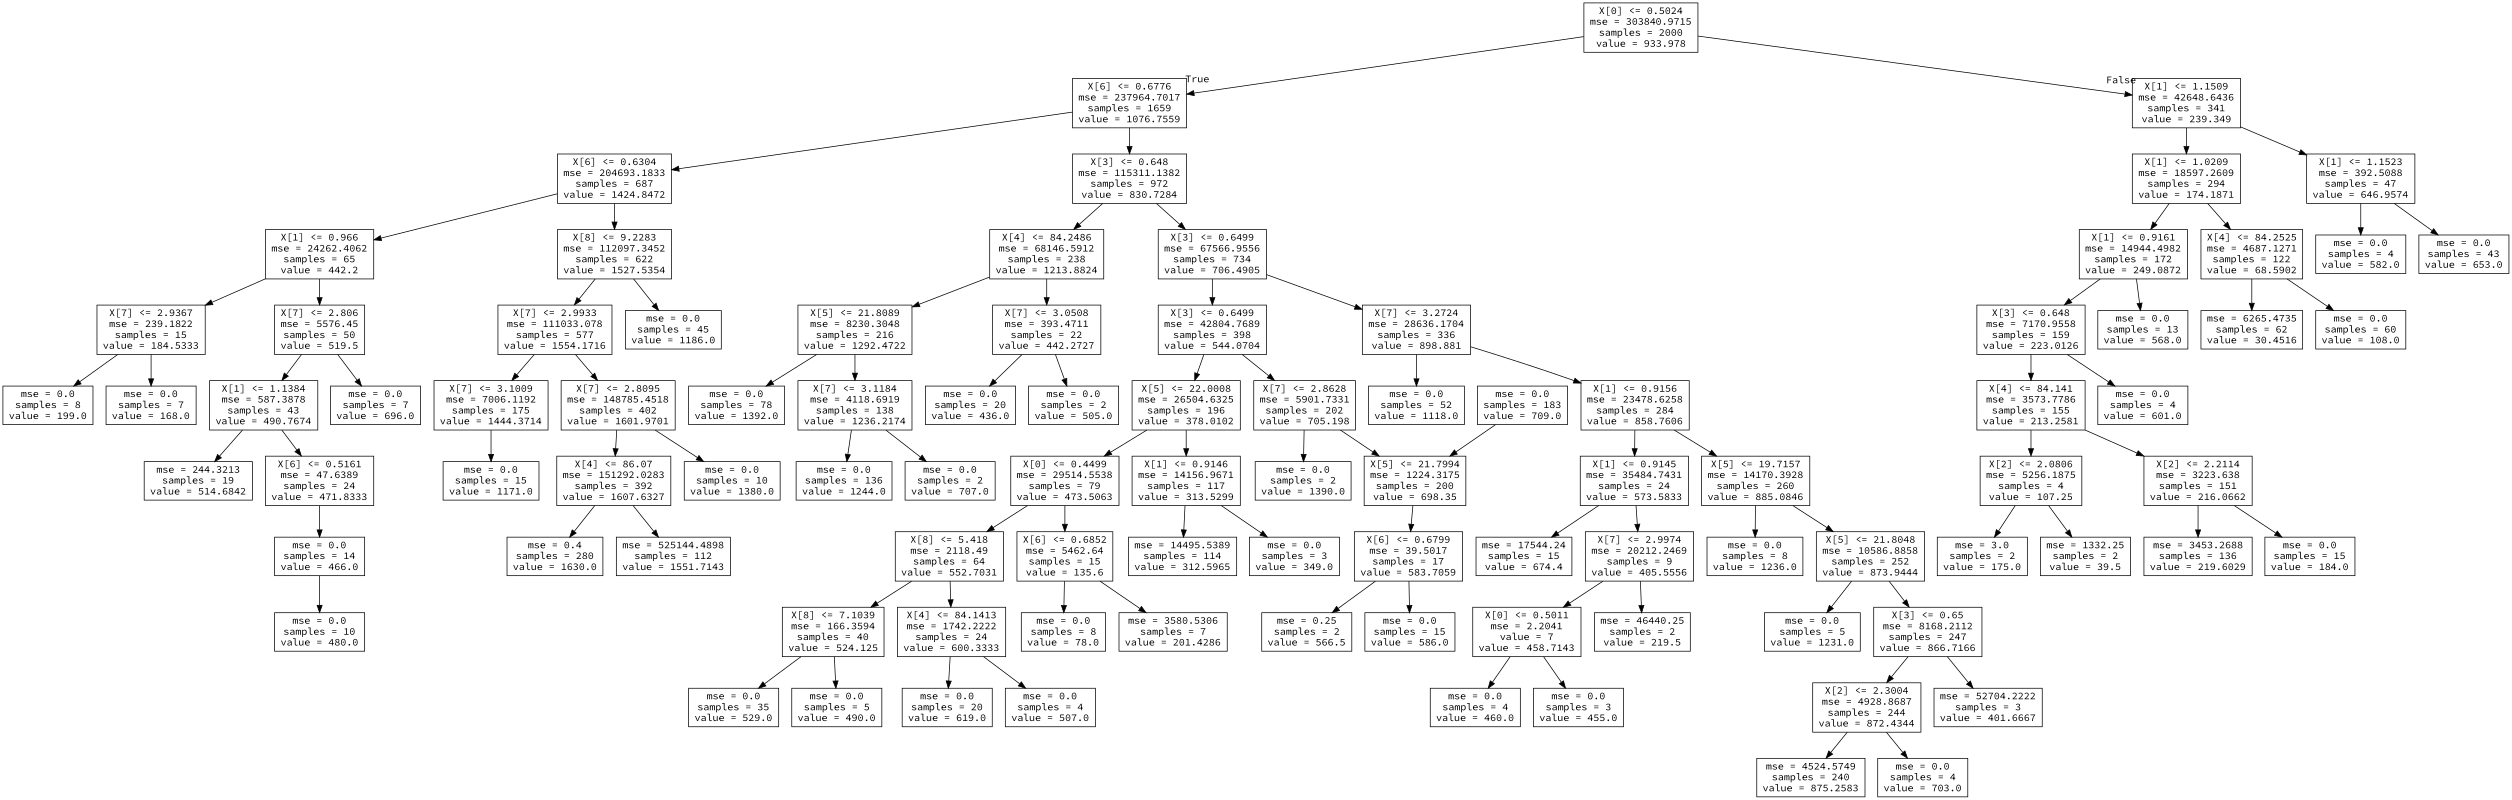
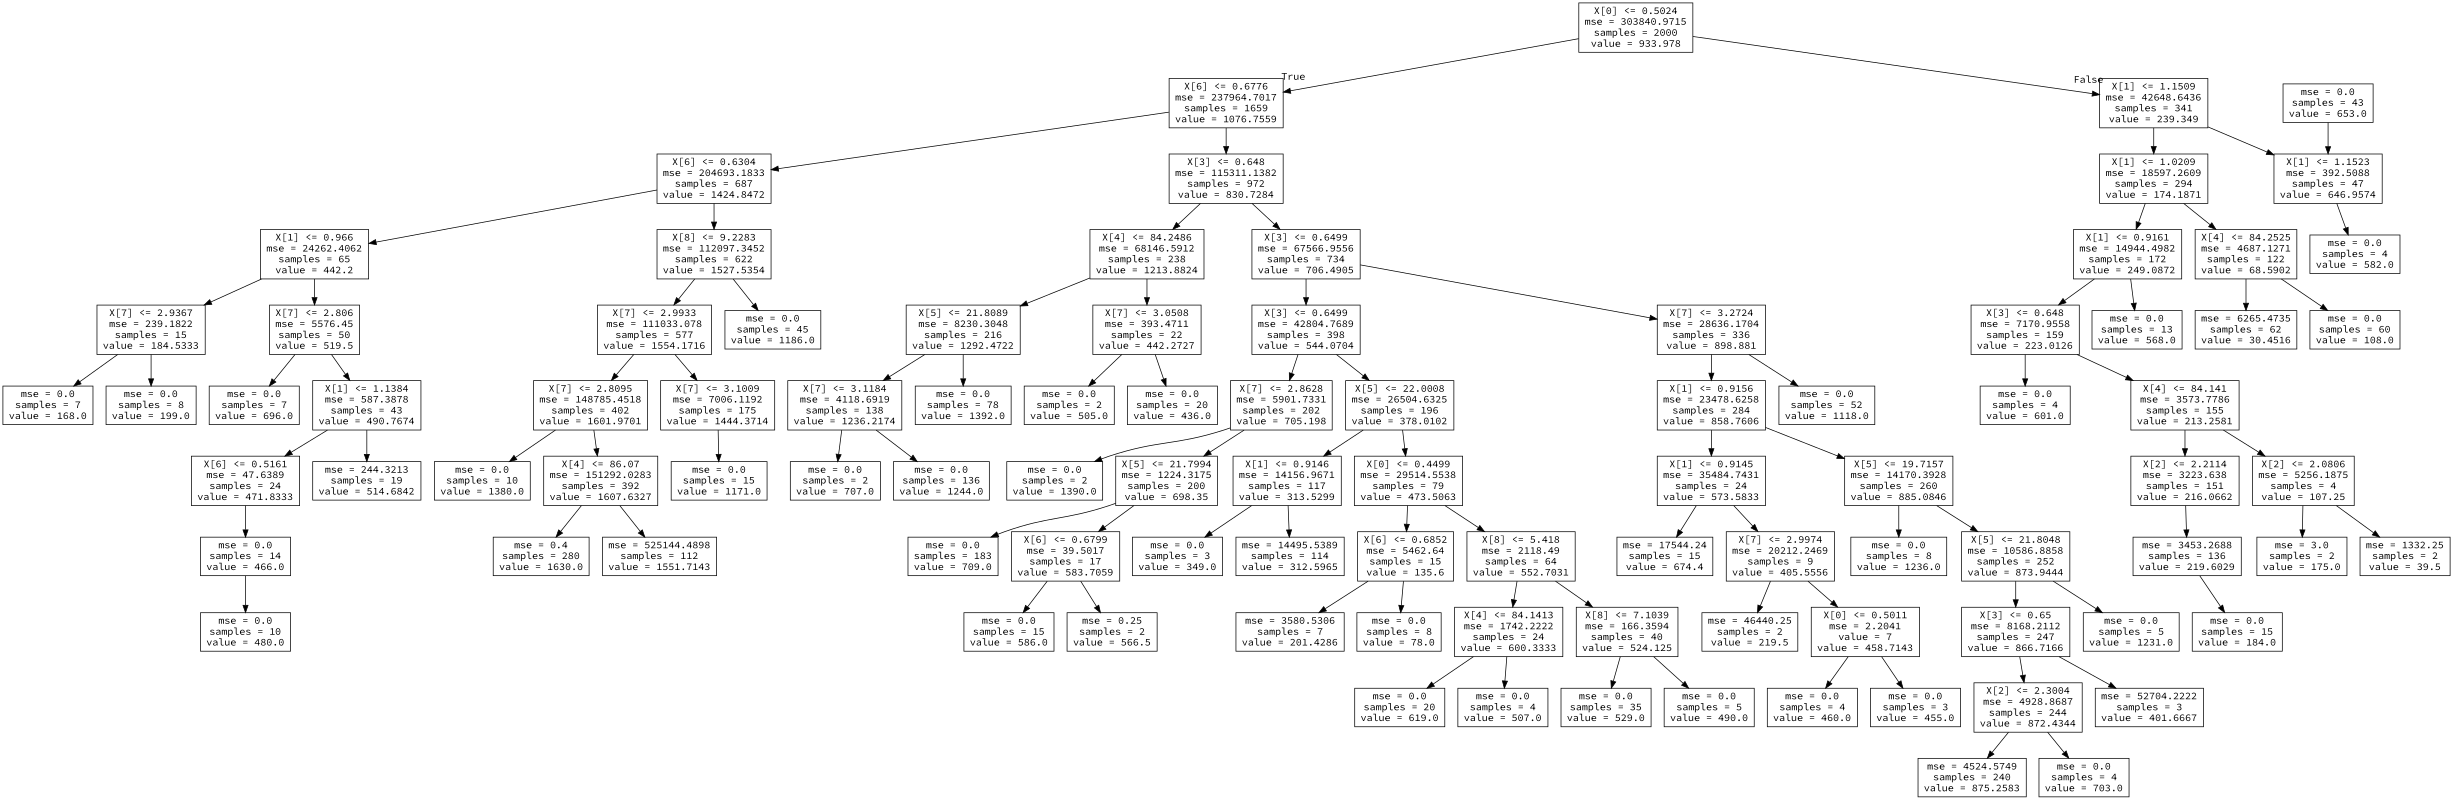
edge "X[1] <= 1.1523 mse = 392.5088 samples = 47 value = 646.9574" -> "mse = 0.0 samples = 43 value = 653.0": reversed
edge "mse = 0.0 samples = 183 value = 709.0" -> "X[5] <= 21.7994 mse = 1224.3175 samples = 200 value = 698.35": reversed
edge "X[2] <= 2.2114 mse = 3223.638 samples = 151 value = 216.0662" -> "mse = 0.0 samples = 15 value = 184.0": now "mse = 3453.2688 samples = 136 value = 219.6029" -> "mse = 0.0 samples = 15 value = 184.0"
